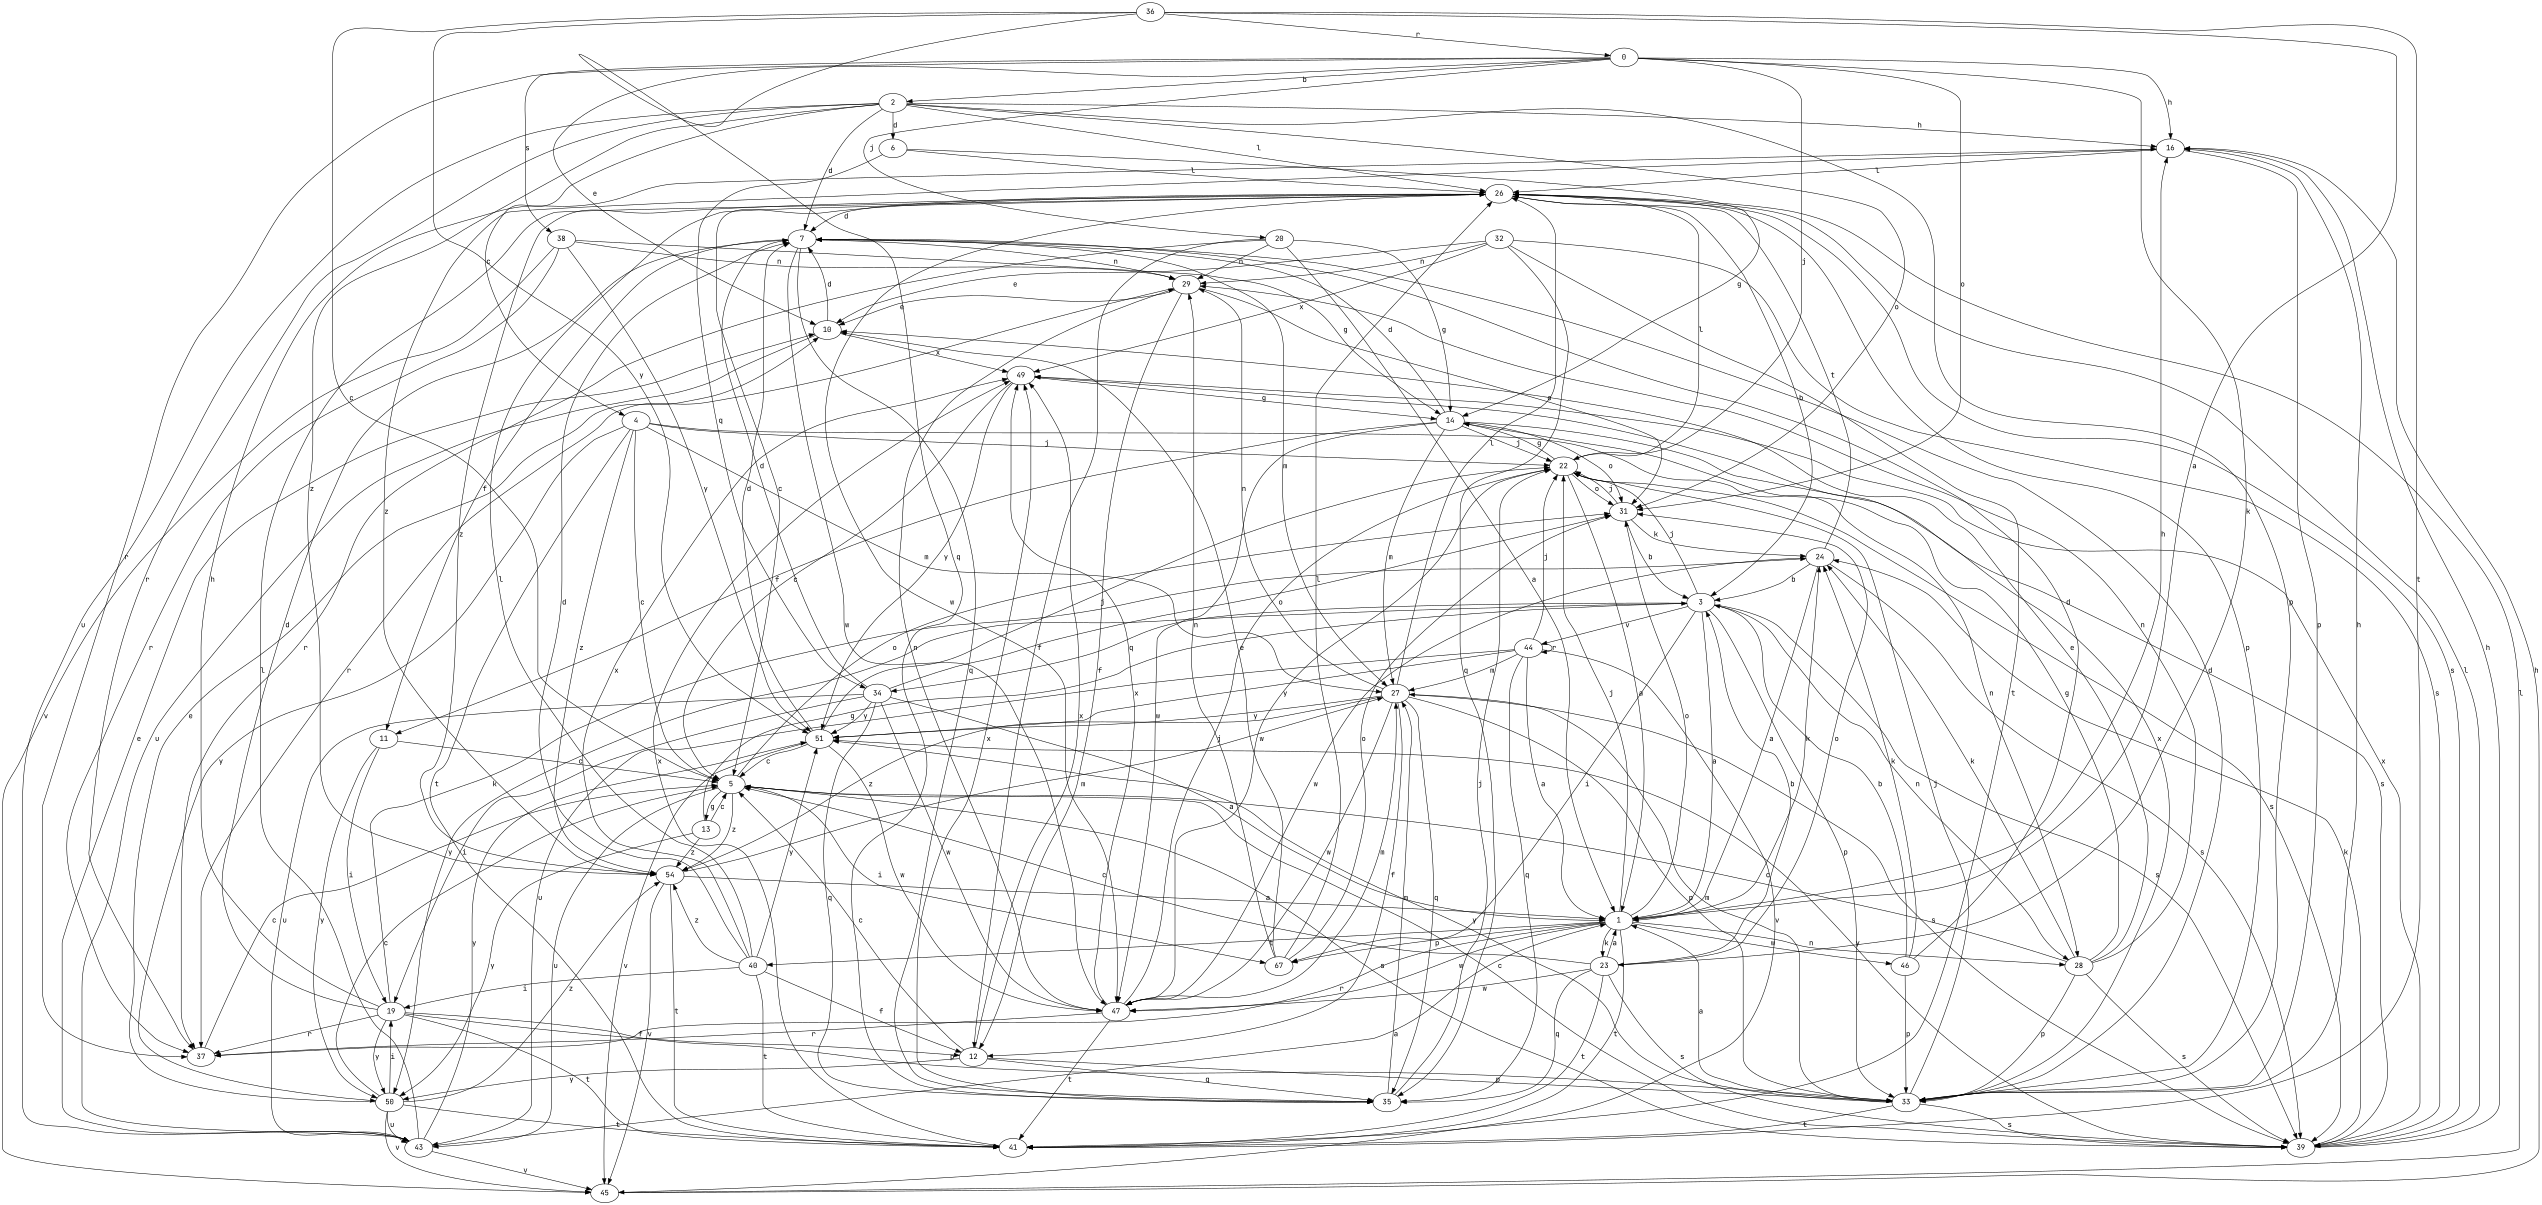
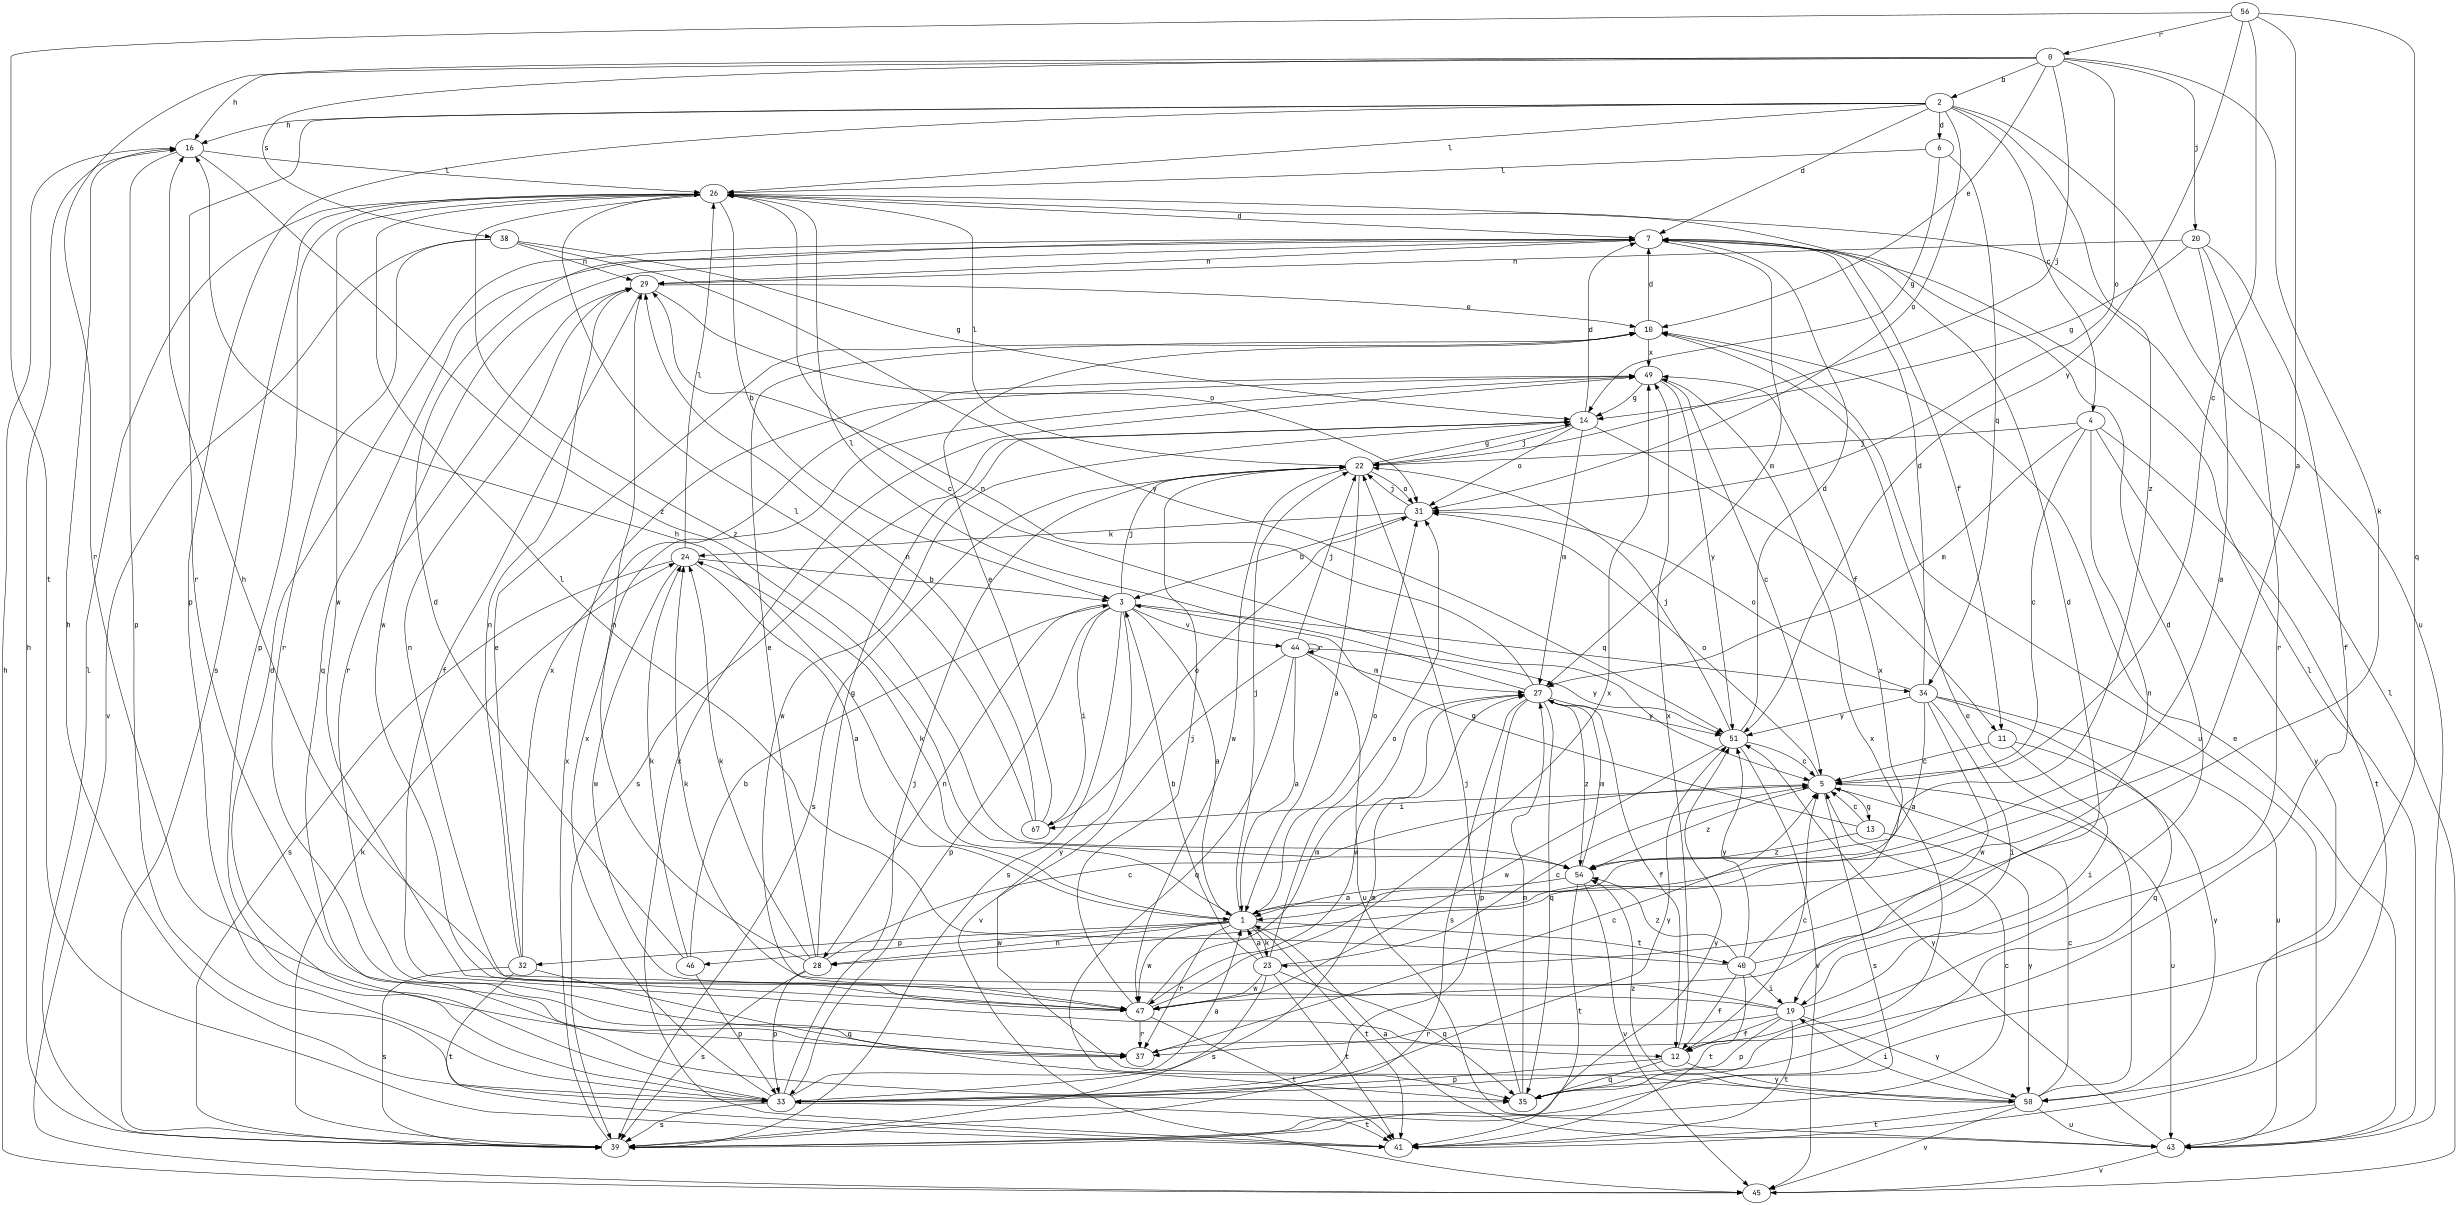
node "36": label "36" -> "56"
edge "24" -> "26": label "t" -> "l"
edge "4" -> "54": removed, label "z"
edge "1" -> "67": now "1" -> "32"
